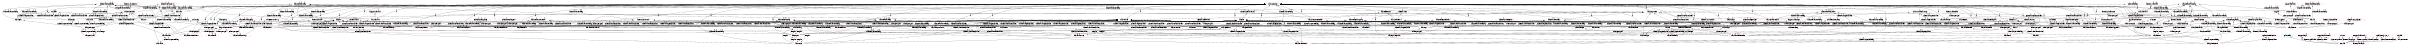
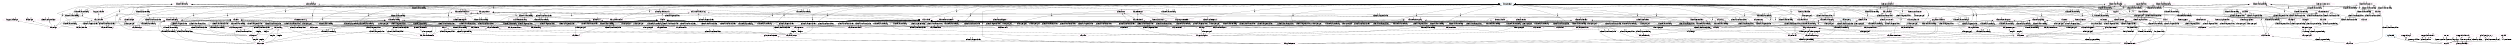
edge "okh:hasMass" -> "xsd:float": added, label "schema:rangeIncludes"
node "schema:inLanguage": removed
edge "okh:alternativeLi..." -> "skos:Concept": label "a" -> "schema:rangeIncludes"
edge "okh:hasImage" -> "okh:Image": removed, label "schema:rangeIncludes"
